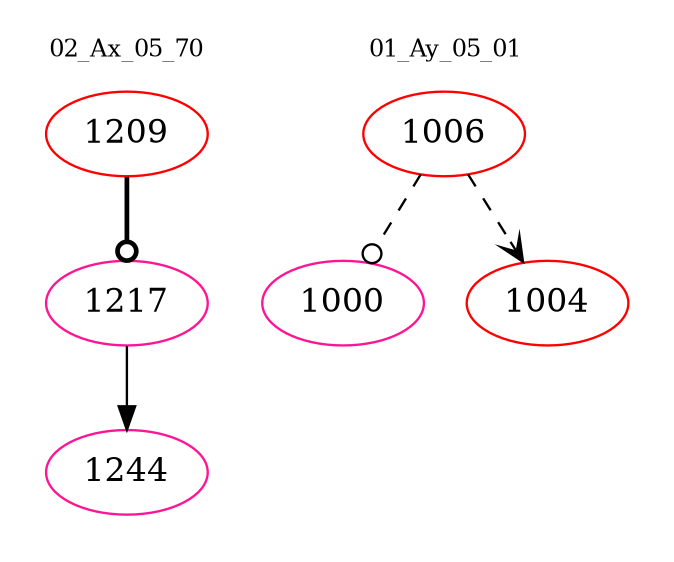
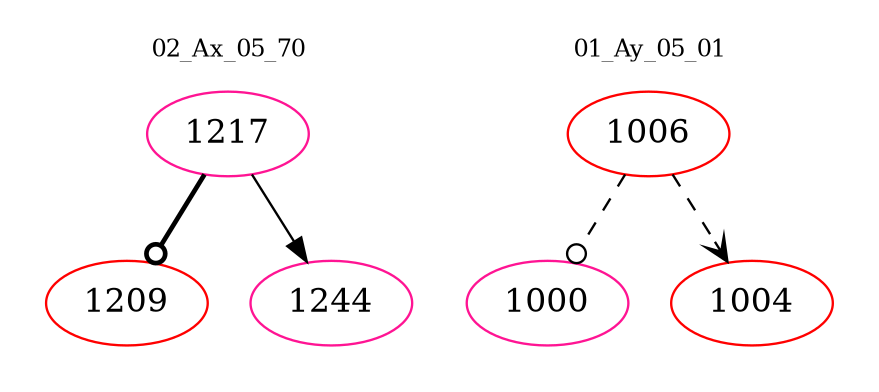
edge "1209" -> "1217": reversed
